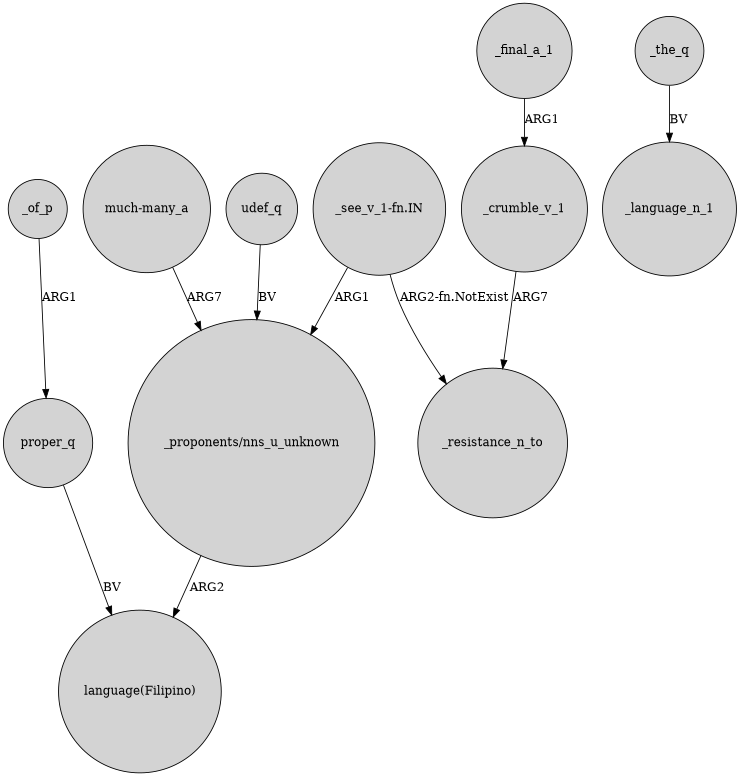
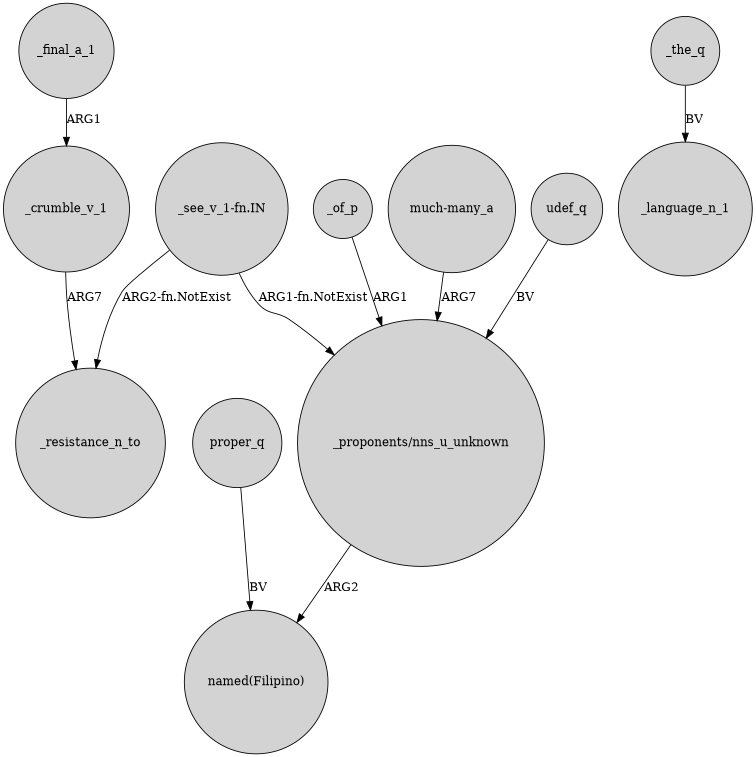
edge "_see_v_1-fn.IN" -> "_proponents/nns_u_unknown": label "ARG1" -> "ARG1-fn.NotExist"
edge "_of_p" -> "proper_q": now "_of_p" -> "_proponents/nns_u_unknown"
node "language(Filipino)": label "language(Filipino)" -> "named(Filipino)"
